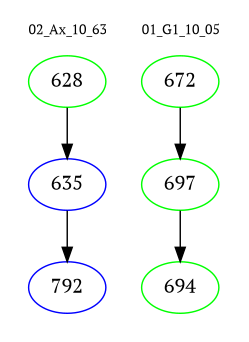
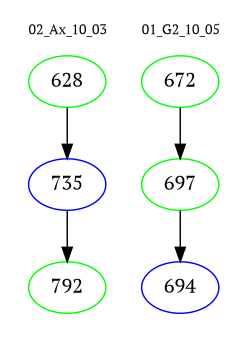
cluster "02_Ax_10_63": label "02_Ax_10_63" -> "02_Ax_10_03"
cluster "01_G1_10_05": label "01_G1_10_05" -> "01_G2_10_05"
node "635": label "635" -> "735"
node "792": color blue -> green
node "694": color green -> blue
